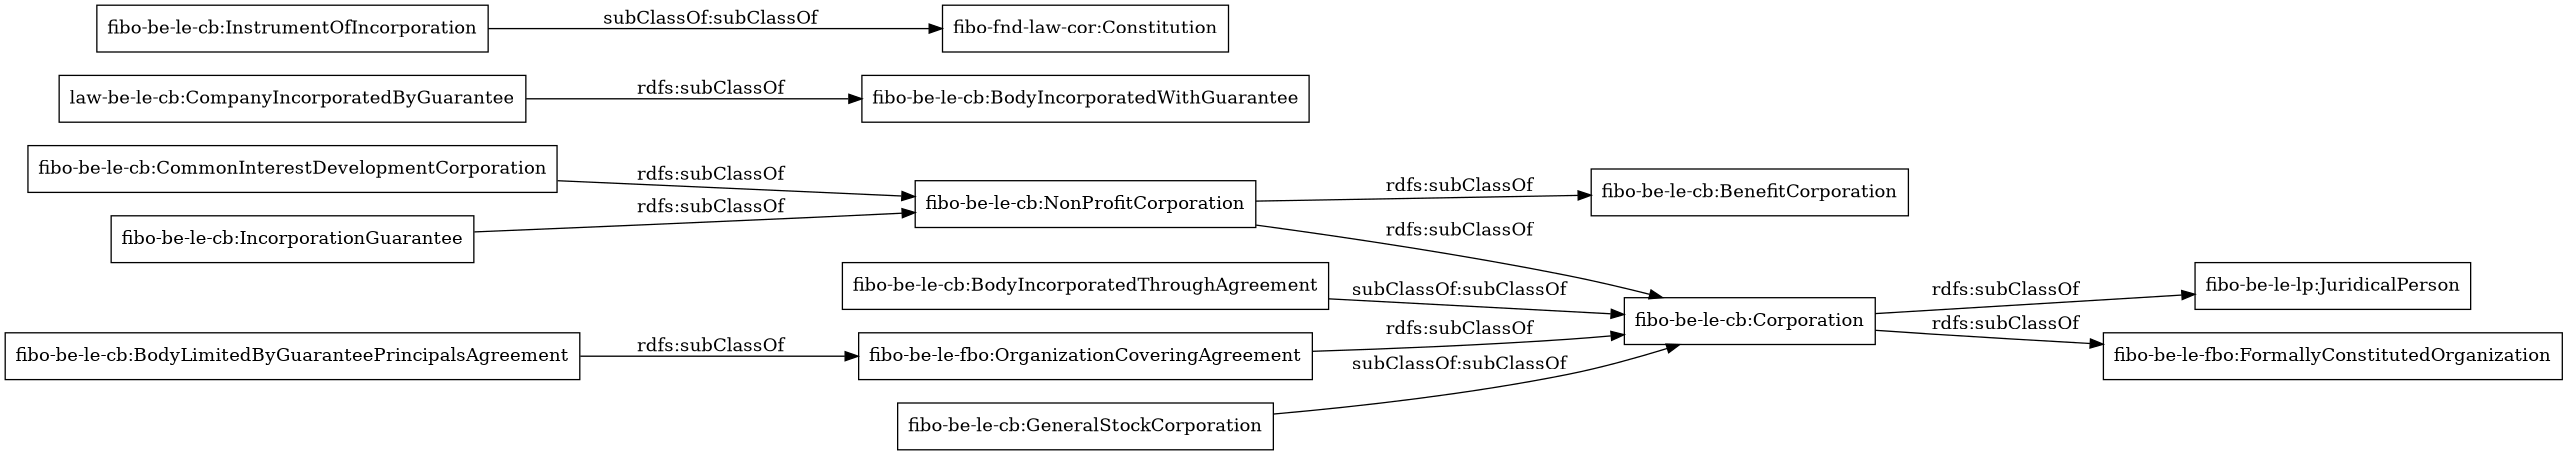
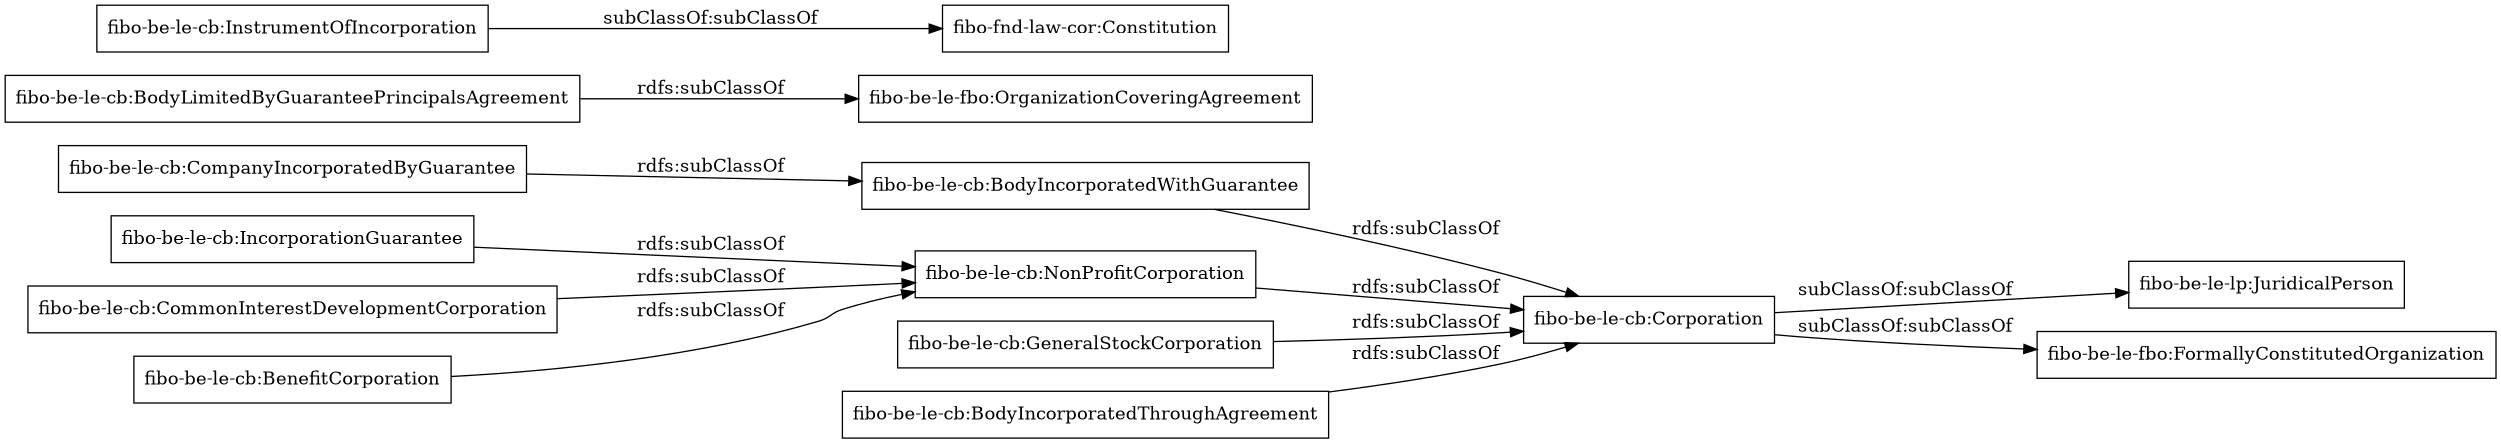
node "law-be-le-cb:CompanyIncorporatedByGuarantee": label "law-be-le-cb:CompanyIncorporatedByGuarantee" -> "fibo-be-le-cb:CompanyIncorporatedByGuarantee"
edge "fibo-be-le-cb:NonProfitCorporation" -> "fibo-be-le-cb:BenefitCorporation": reversed
edge "fibo-be-le-cb:BodyIncorporatedThroughAgreement" -> "fibo-be-le-cb:Corporation": label "subClassOf:subClassOf" -> "rdfs:subClassOf"
edge "fibo-be-le-cb:Corporation" -> "fibo-be-le-lp:JuridicalPerson": label "rdfs:subClassOf" -> "subClassOf:subClassOf"
edge "fibo-be-le-cb:Corporation" -> "fibo-be-le-fbo:FormallyConstitutedOrganization": label "rdfs:subClassOf" -> "subClassOf:subClassOf"
edge "fibo-be-le-fbo:OrganizationCoveringAgreement" -> "fibo-be-le-cb:Corporation": now "fibo-be-le-cb:BodyIncorporatedWithGuarantee" -> "fibo-be-le-cb:Corporation"
edge "fibo-be-le-cb:GeneralStockCorporation" -> "fibo-be-le-cb:Corporation": label "subClassOf:subClassOf" -> "rdfs:subClassOf"
